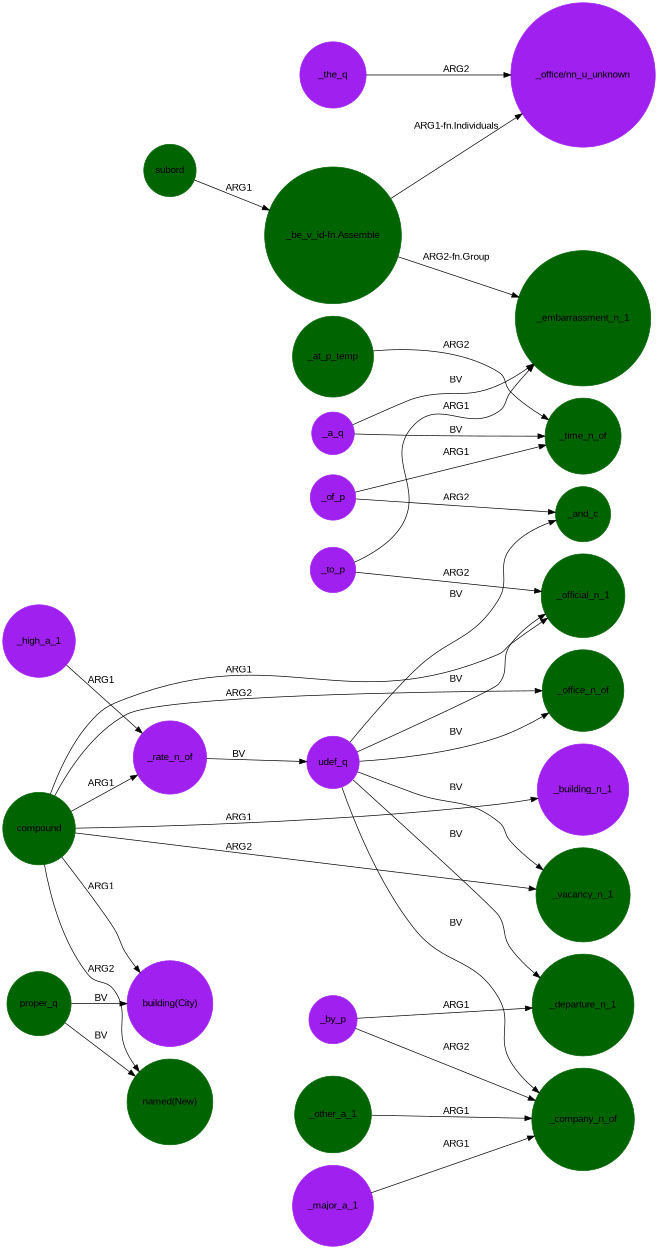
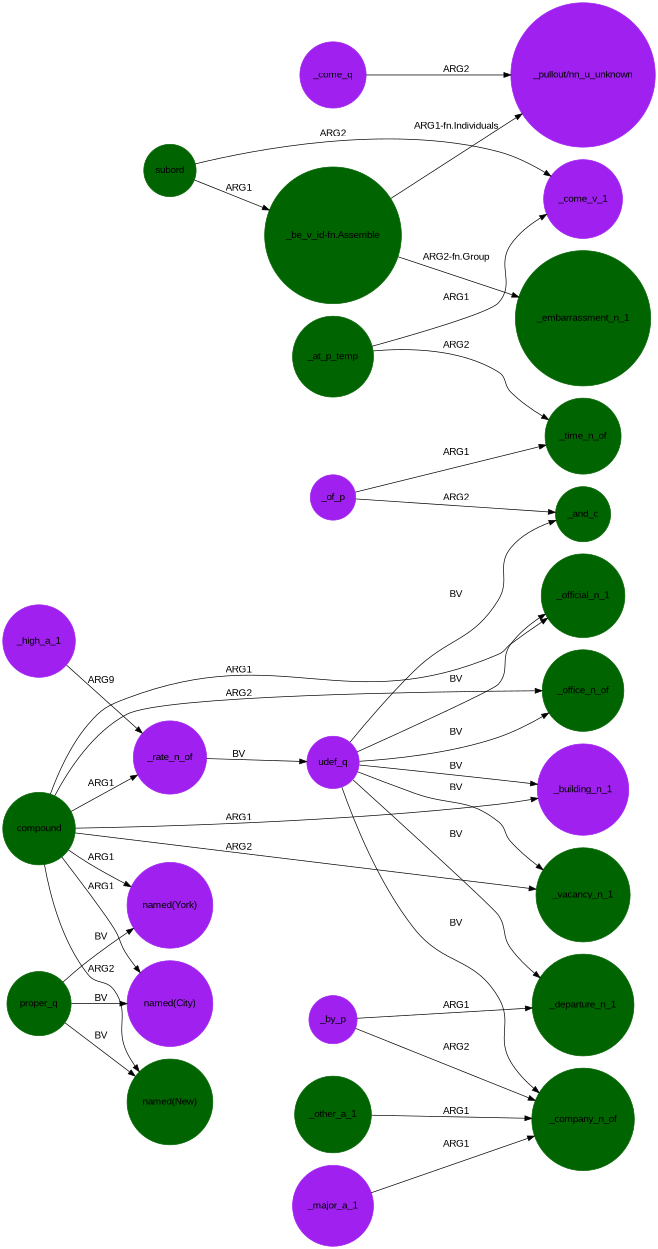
node "_the_q": label "_the_q" -> "_come_q"
node "_office/nn_u_unknown": label "_office/nn_u_unknown" -> "_pullout/nn_u_unknown"
node "_come_v_1": added
node "_a_q": removed
node "_to_p": removed
edge "_high_a_1" -> "_rate_n_of": label "ARG1" -> "ARG9"
edge "udef_q" -> "_building_n_1": added, label "BV"
node "named(York)": added
node "building(City)": label "building(City)" -> "named(City)"
